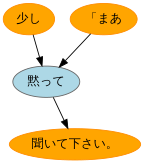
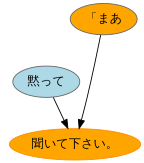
node "少し": removed
node "「まあ": color darkorange -> gray40
edge "「まあ" -> "黙って": now "「まあ" -> "聞いて下さい。"
